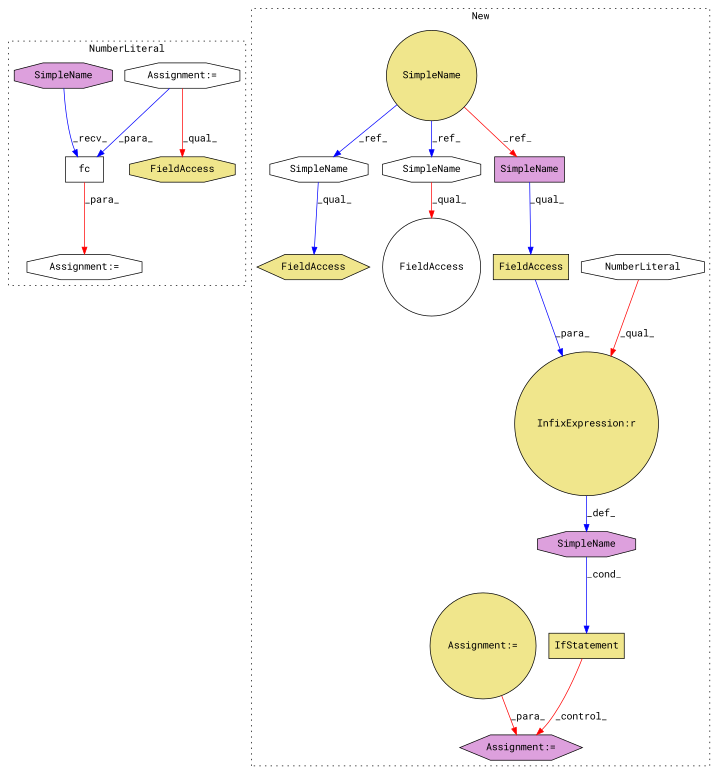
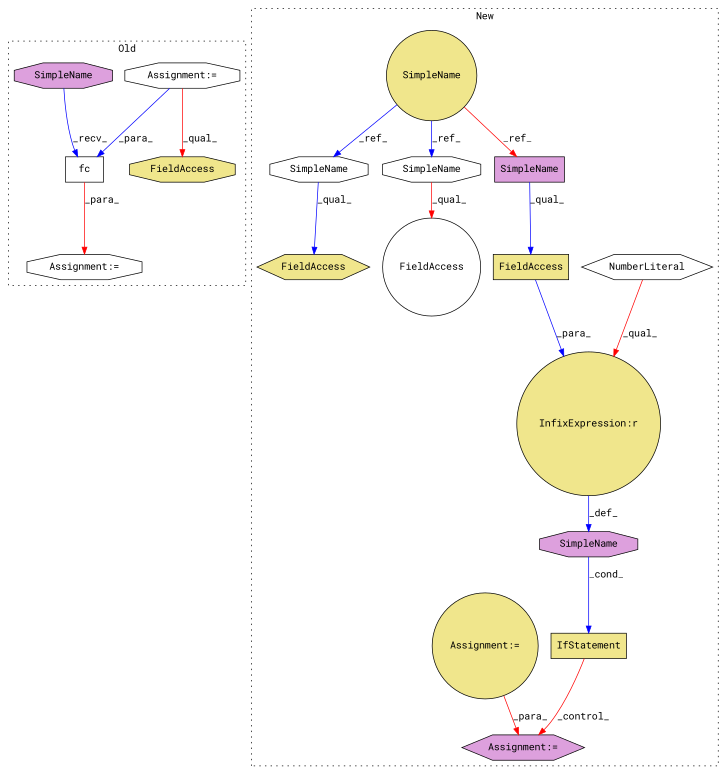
cluster "NumberLiteral": label "NumberLiteral" -> "Old"
node "NumberLiteral": shape octagon -> hexagon
